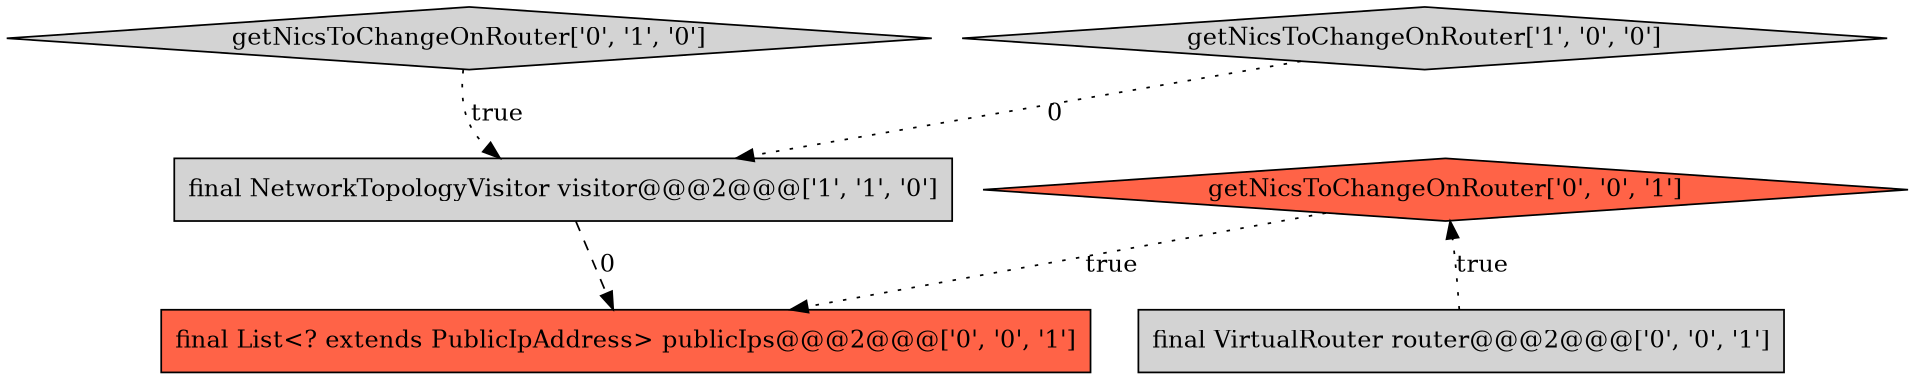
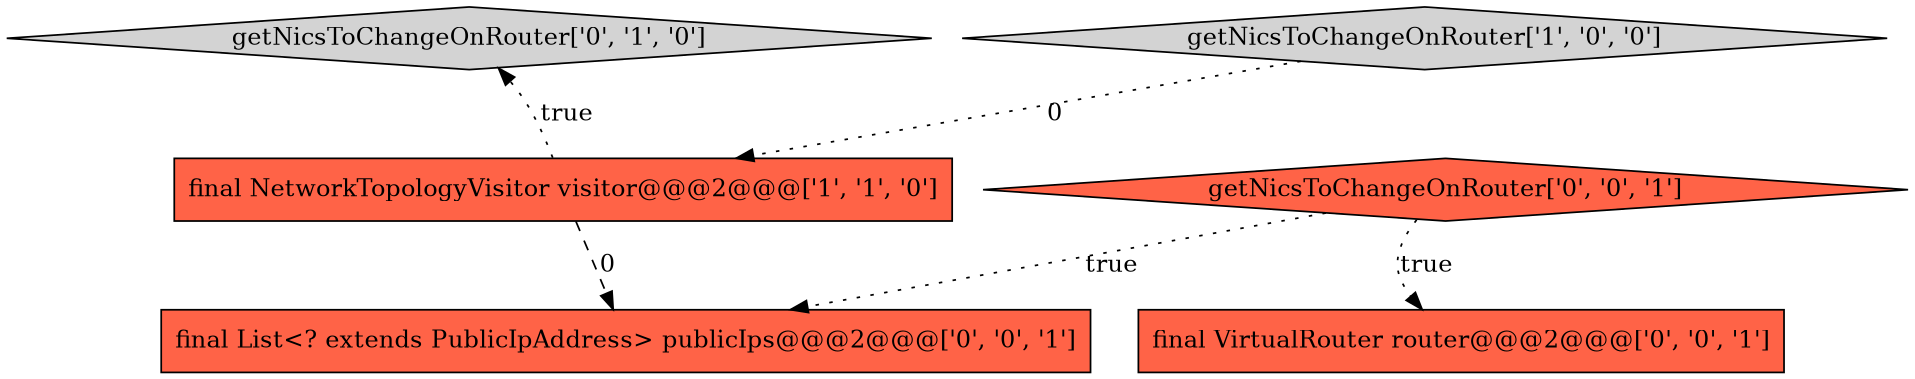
edge "getNicsToChangeOnRouter['0', '1', '0']" -> "final NetworkTopologyVisitor visitor@@@2@@@['1', '1', '0']": reversed
node "final NetworkTopologyVisitor visitor@@@2@@@['1', '1', '0']": fillcolor lightgray -> tomato
edge "final VirtualRouter router@@@2@@@['0', '0', '1']" -> "getNicsToChangeOnRouter['0', '0', '1']": reversed
node "final VirtualRouter router@@@2@@@['0', '0', '1']": fillcolor lightgray -> tomato
